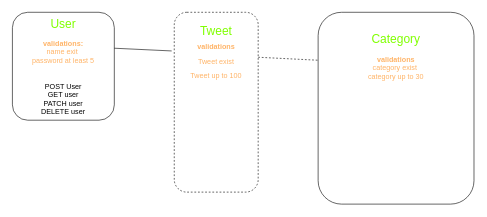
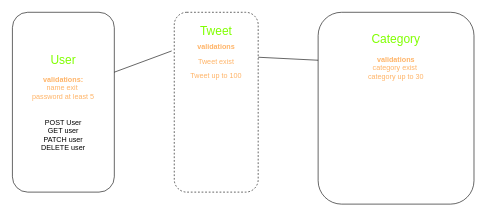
edge "Tweet validations Tweet exist Tweet up to 100 CRUD user POST tweet user GET one tweet user GET all tweets user PATCH tweet user DELETE tweet" -- "Category validations category exist category up to 30 CRUD user POST category with tweet user GET all categories with their associated tweets user GET one category with its associated tweet user PATCH category user DELETE category": style dashed -> solid
node "User validations: name exit password at least 5 CRUD POST User GET user PATCH user DELETE user": size 102x108 -> 102x180
